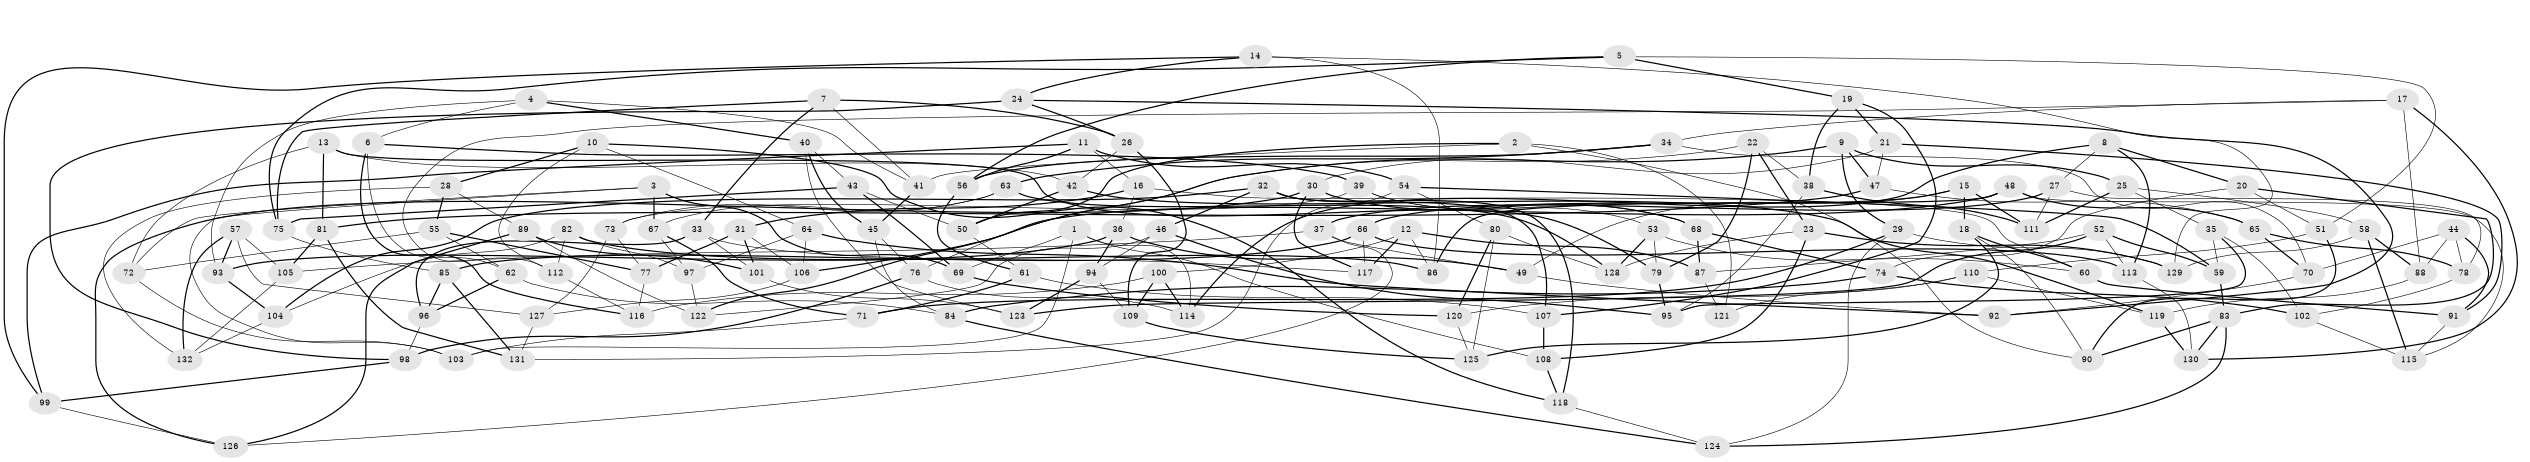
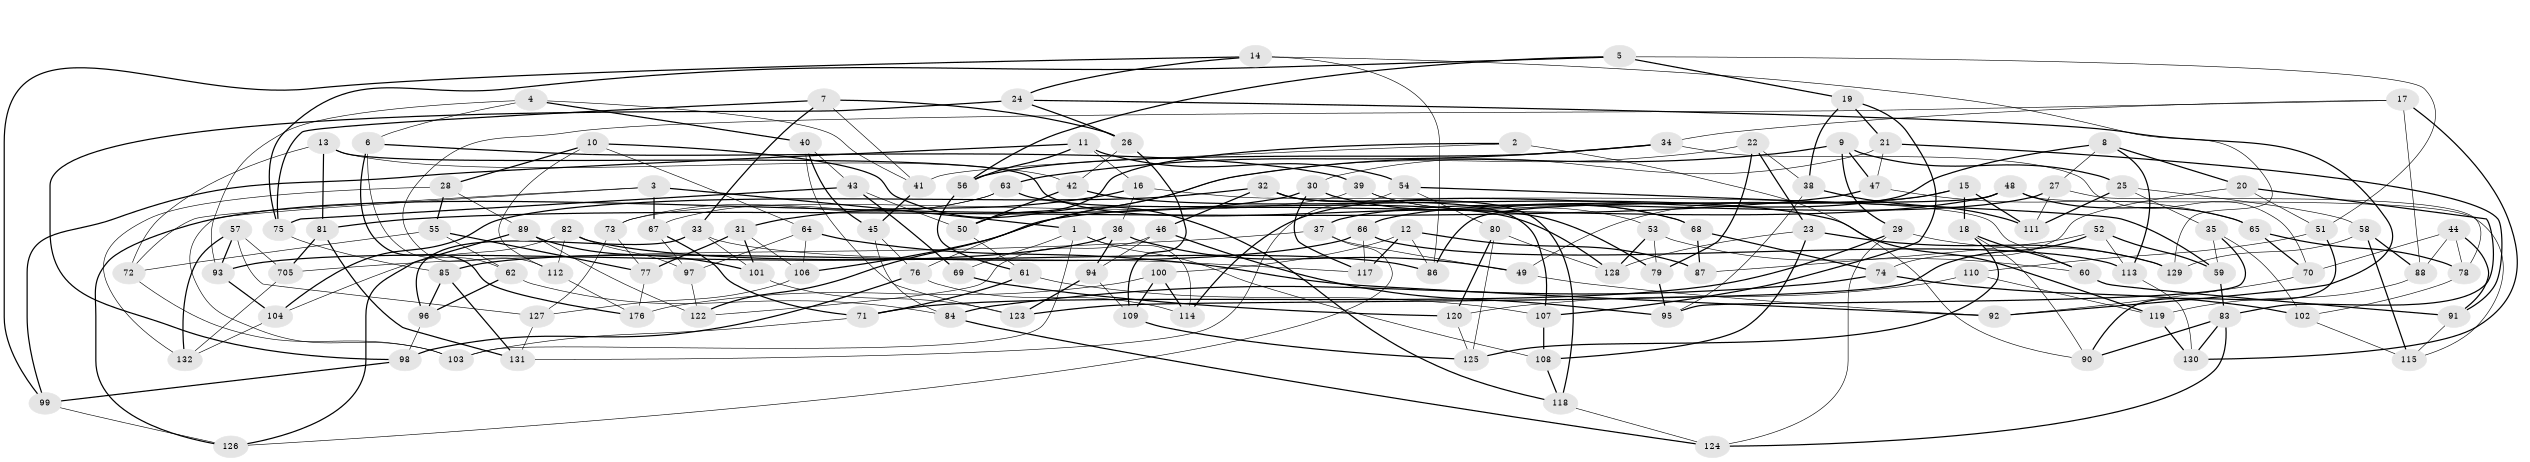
edge "3" -- "69": now "3" -- "1"
node "105": label "105" -> "705"
node "116": label "116" -> "176"
node "121": removed
